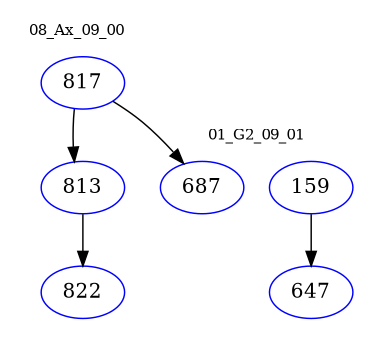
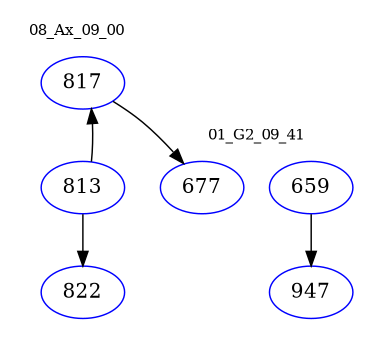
edge "817" -> "813": reversed
cluster "01_G2_09_01": label "01_G2_09_01" -> "01_G2_09_41"
node "687": label "687" -> "677"
node "159": label "159" -> "659"
node "647": label "647" -> "947"
